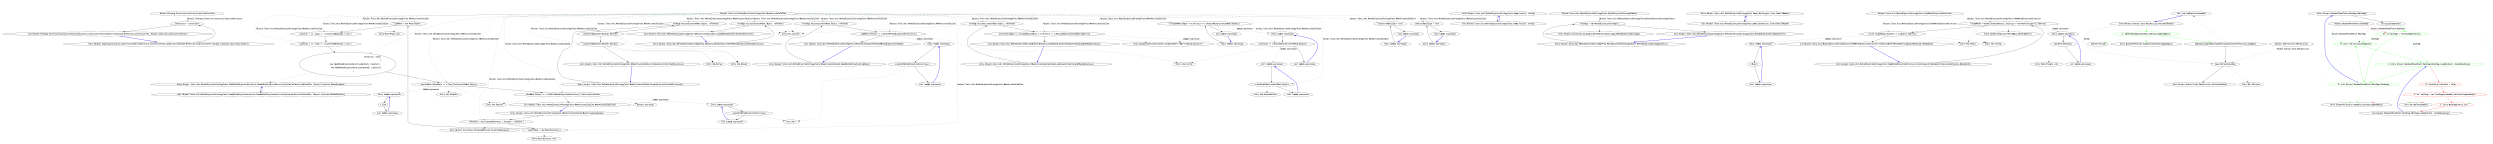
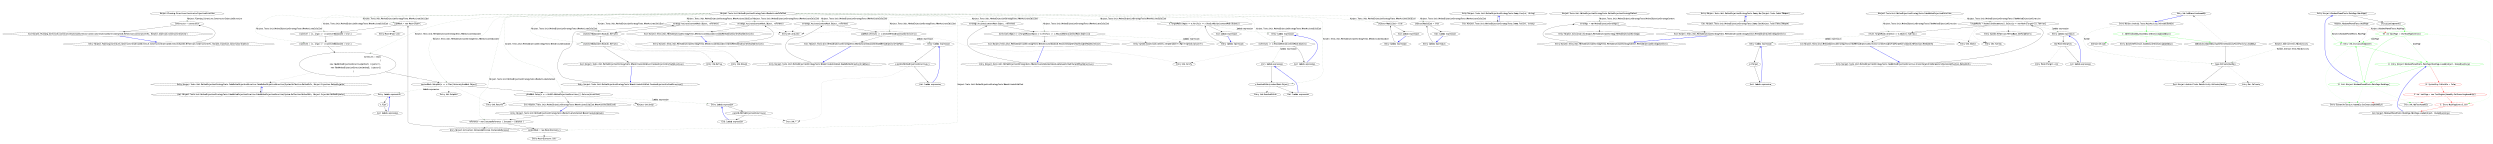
node "m.Object": label "m.Object" -> "m.ITarget"
